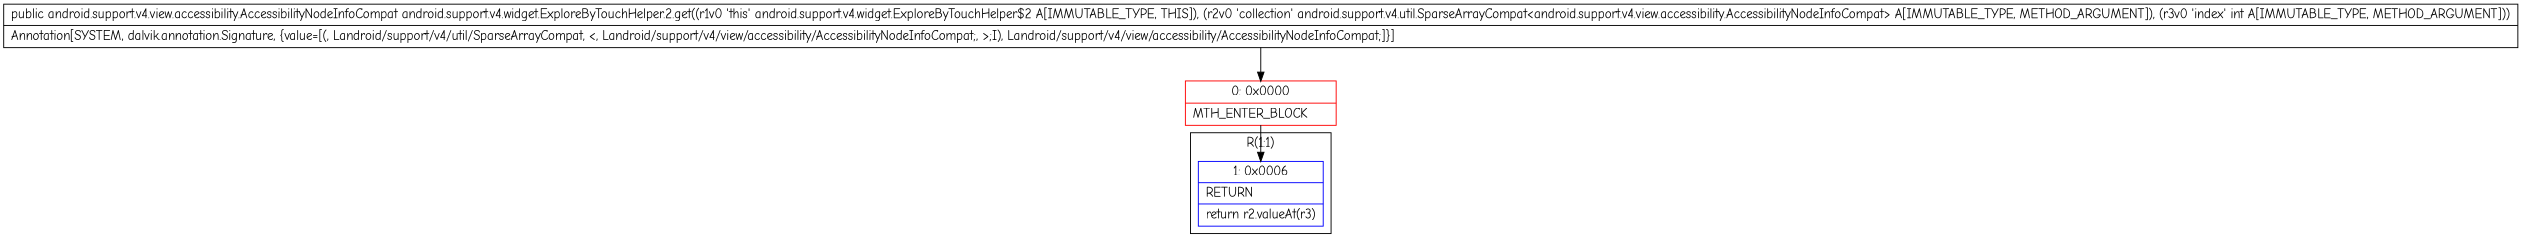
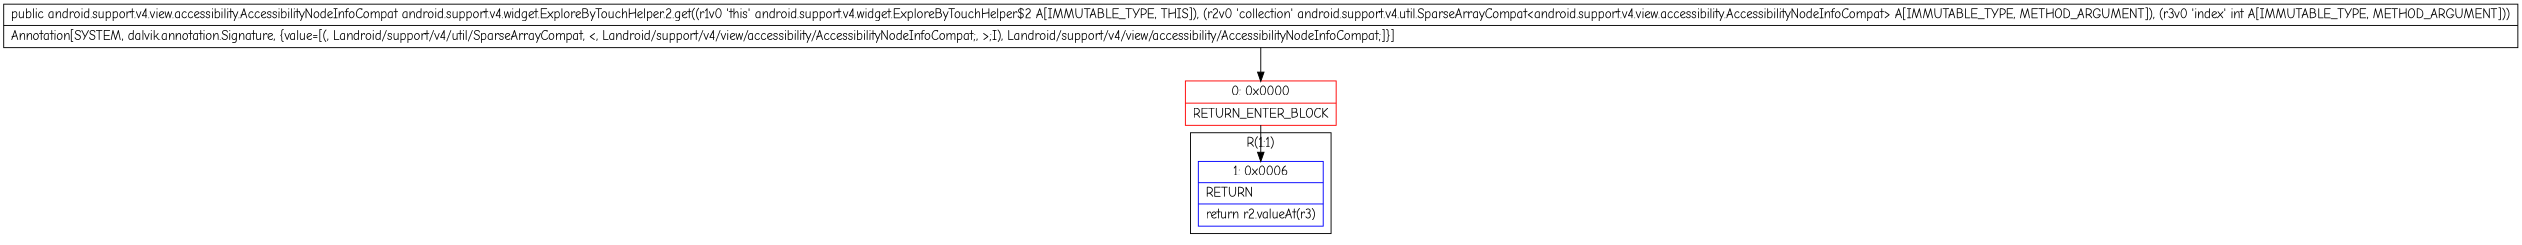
node "0: 0x0000": text "MTH_ENTER_BLOCK" -> "RETURN_ENTER_BLOCK"
